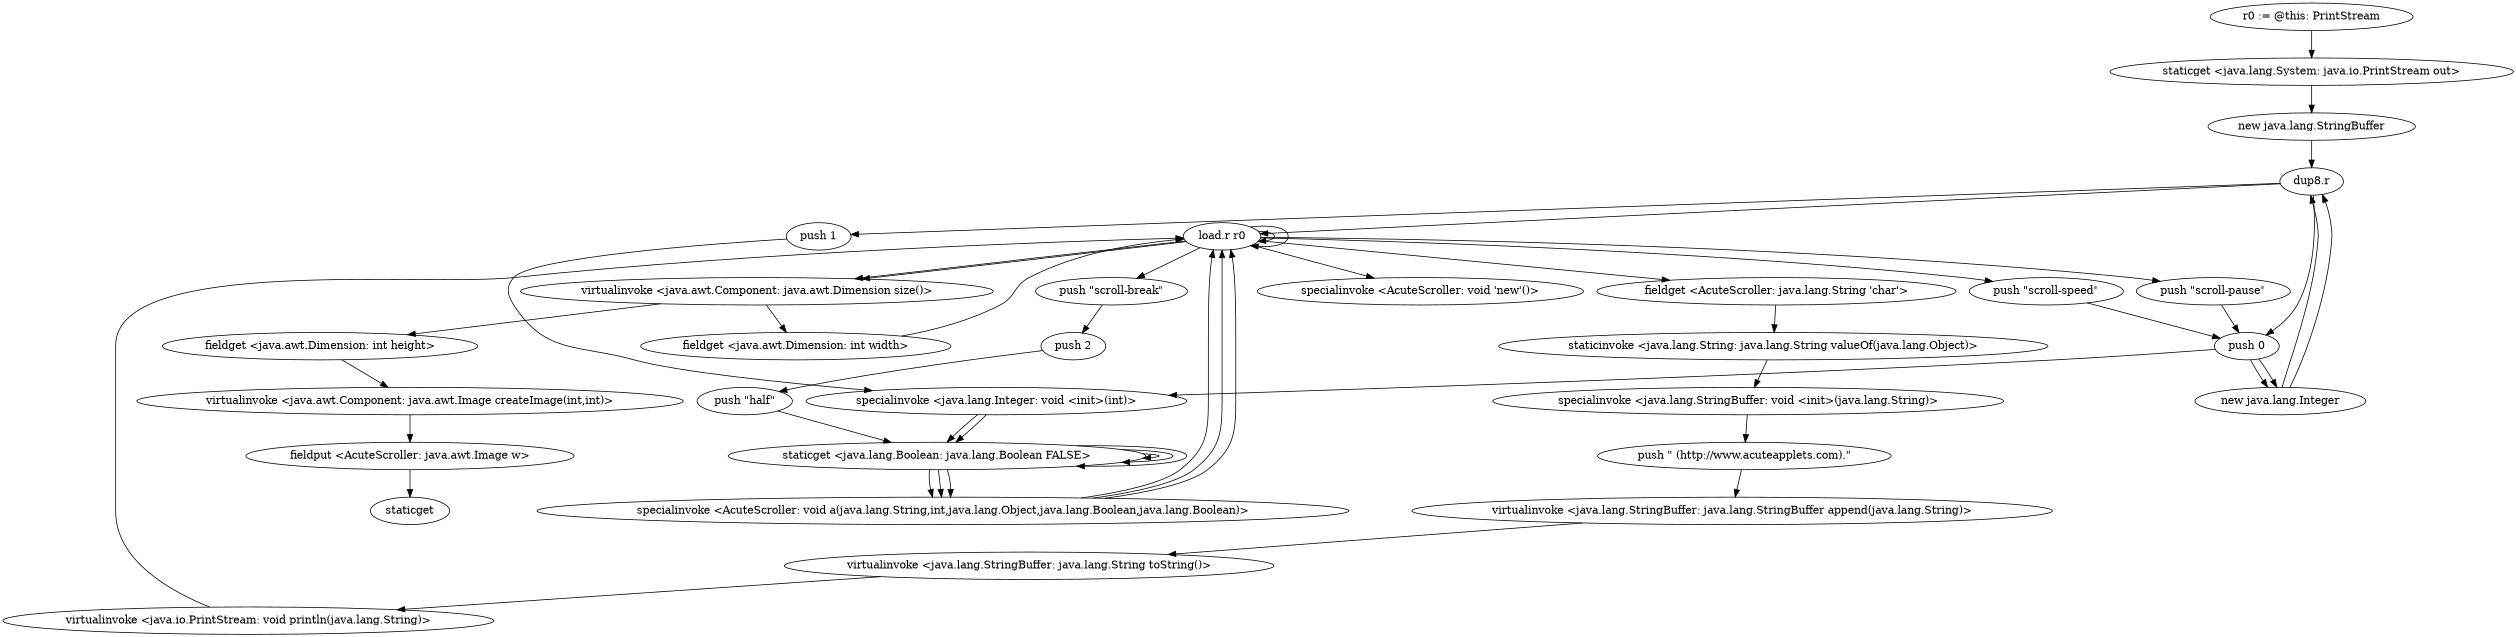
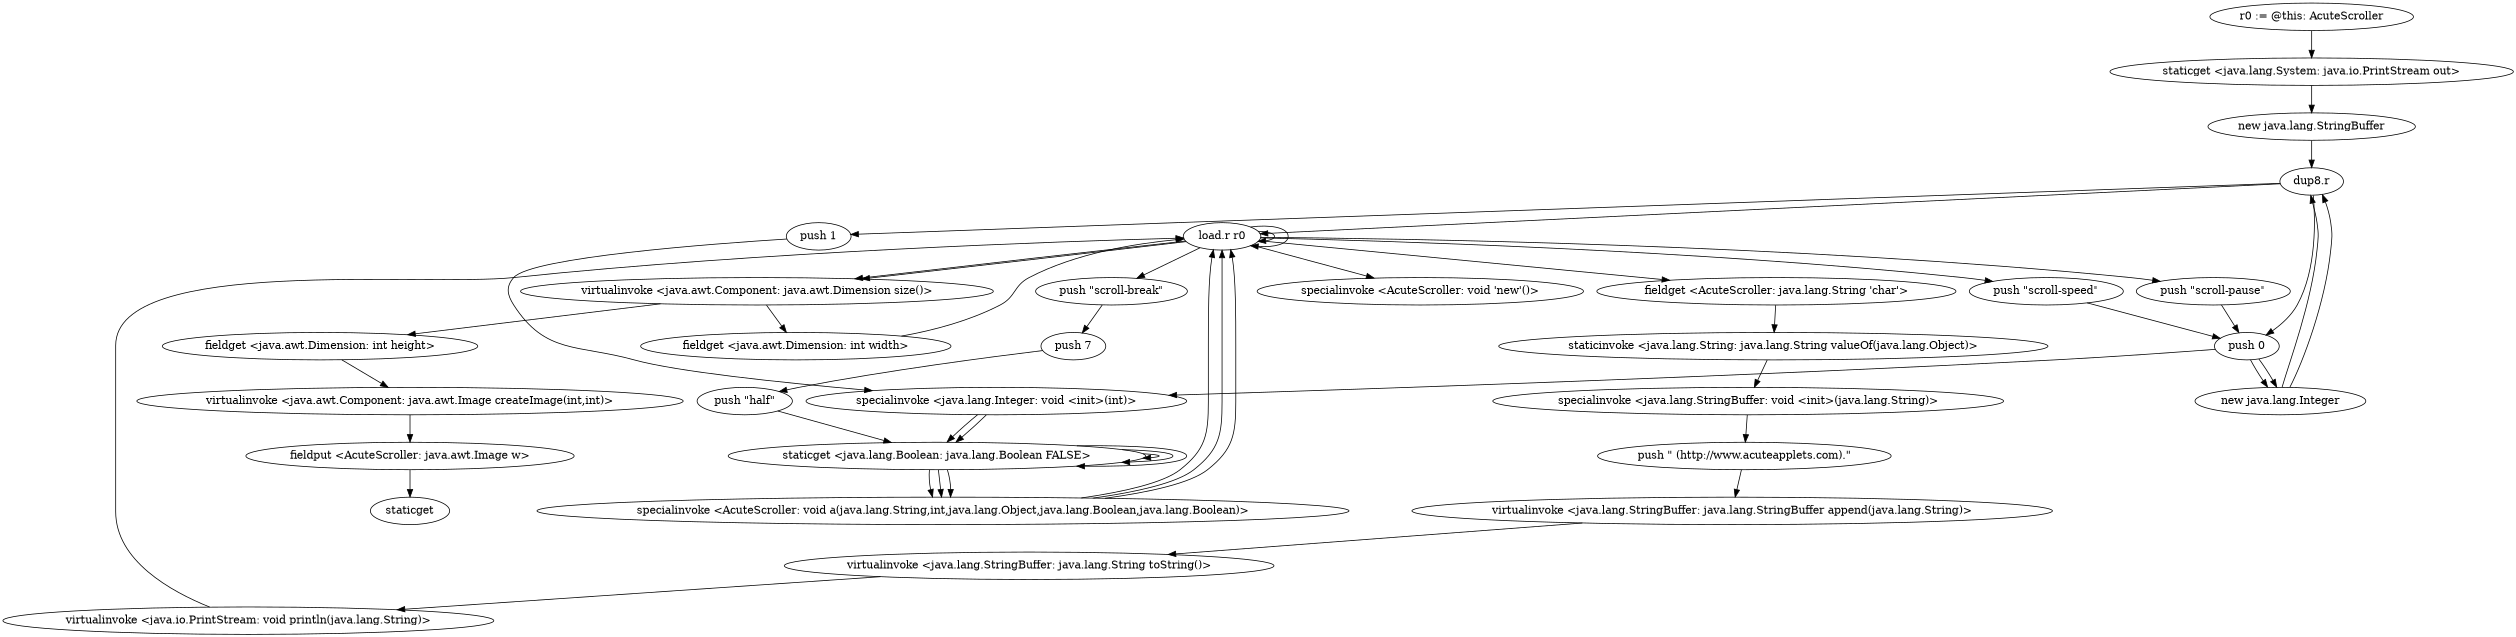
node "r0 := @this: PrintStream": label "r0 := @this: PrintStream" -> "r0 := @this: AcuteScroller"
node "push 2": label "push 2" -> "push 7"
